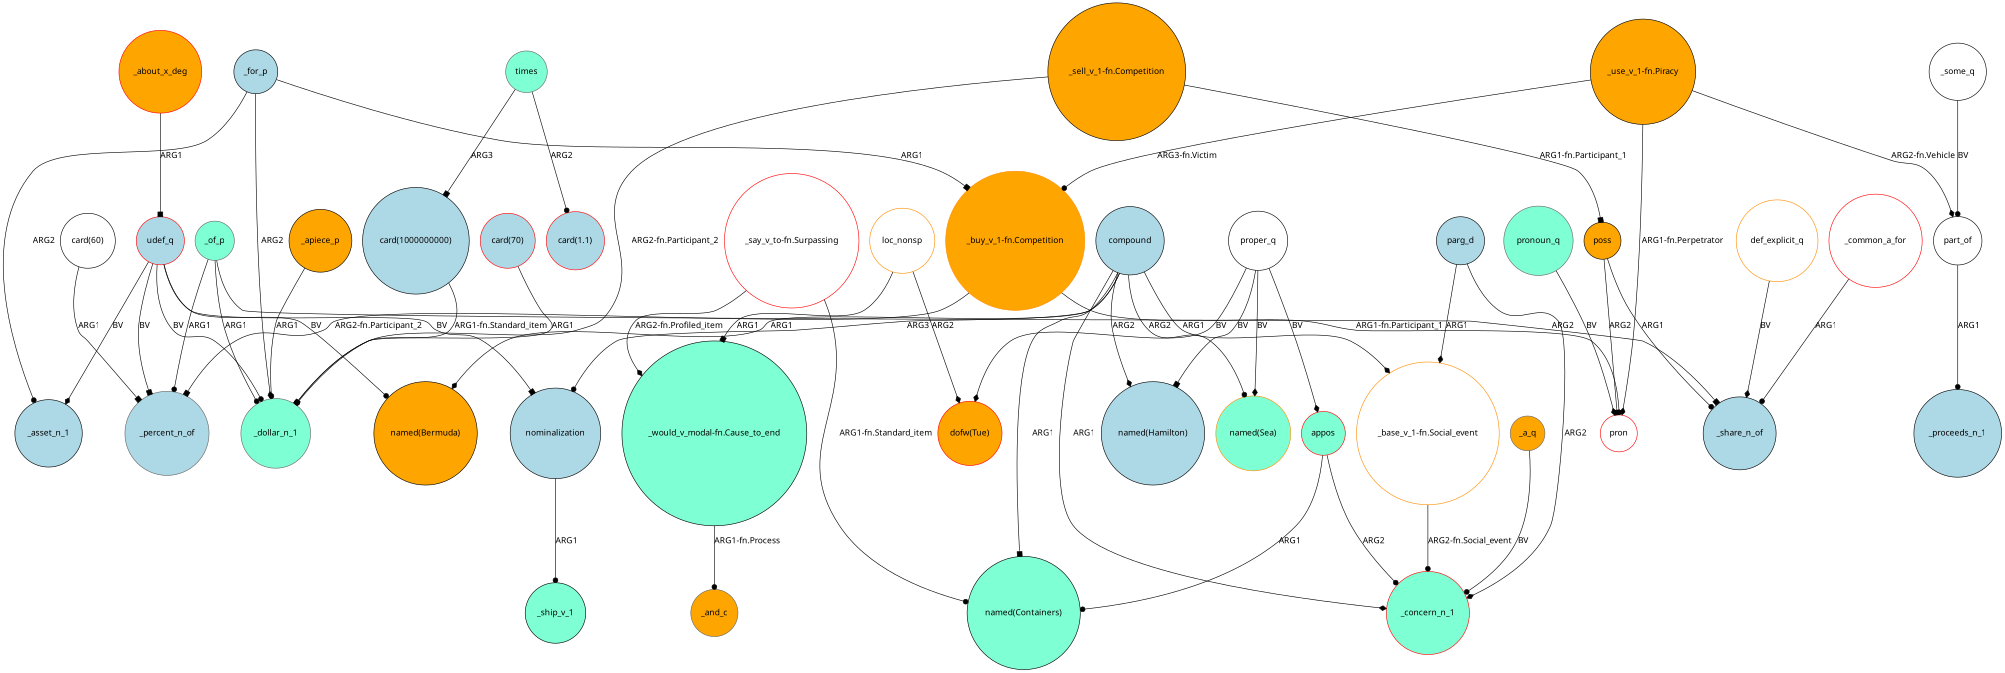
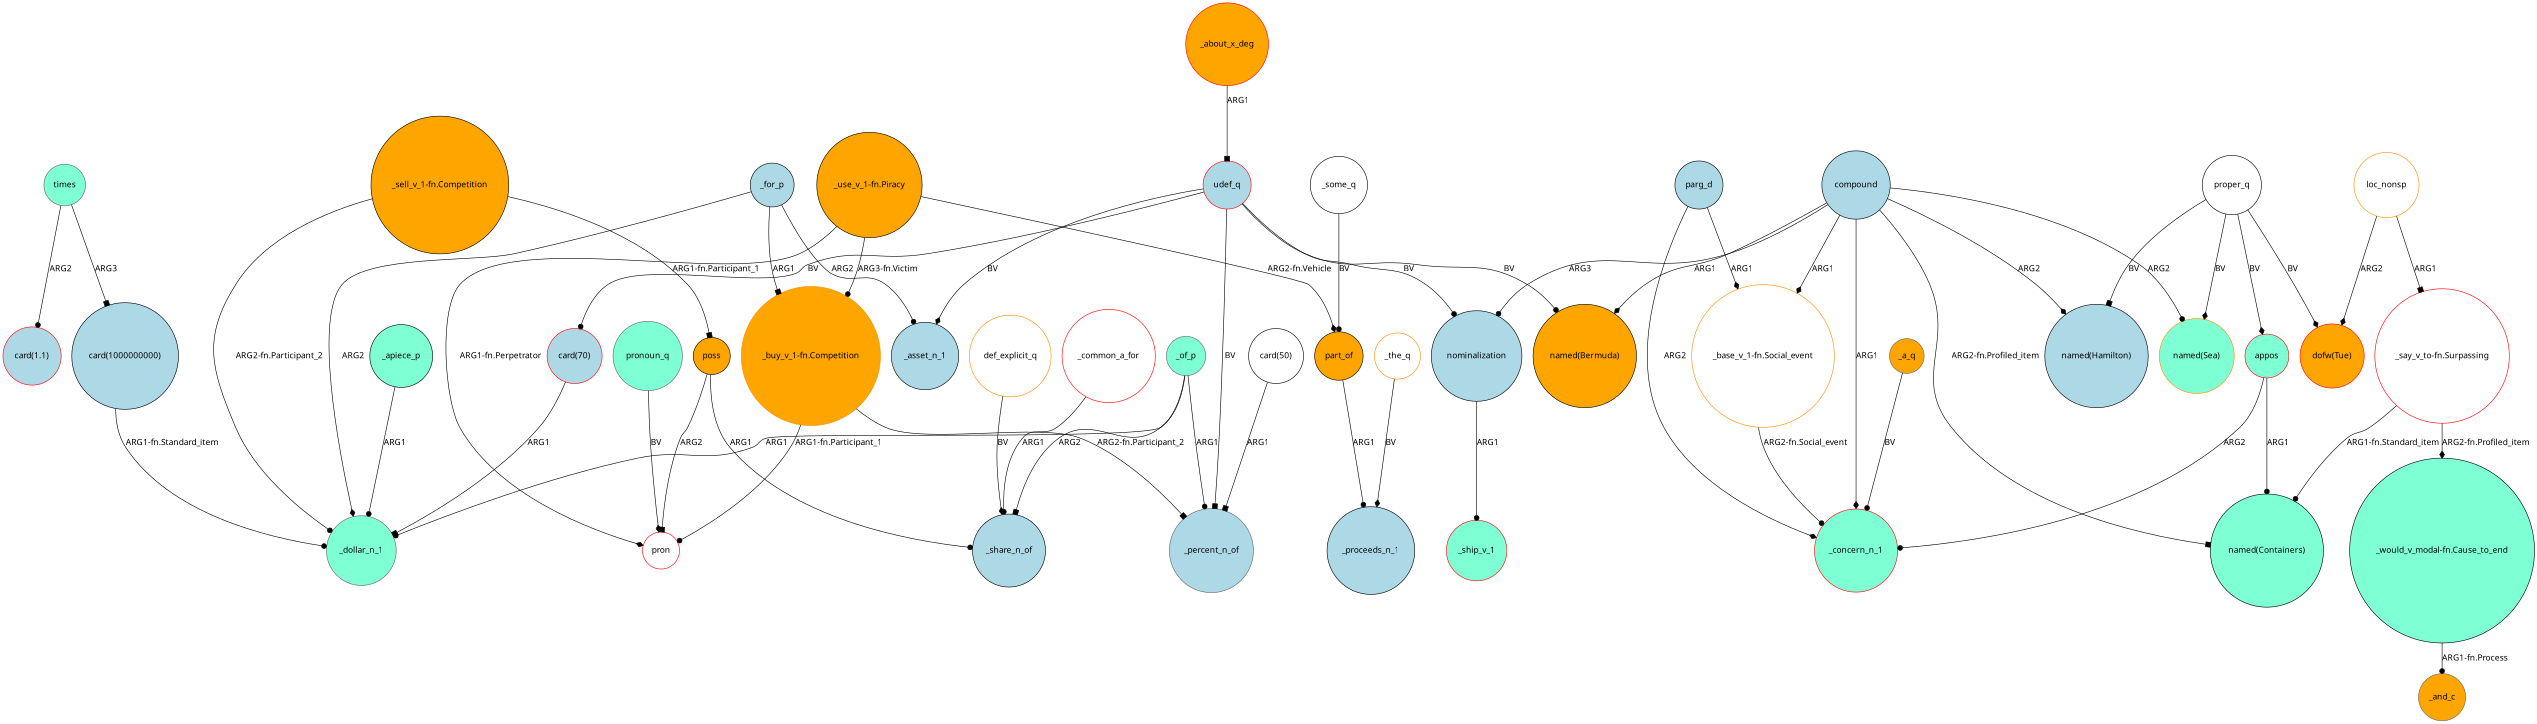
node "card(60)": label "card(60)" -> "card(50)"
node "_apiece_p": fillcolor orange -> aquamarine
node "part_of": fillcolor white -> orange
edge "loc_nonsp" -> "_would_v_modal-fn.Cause_to_end": now "loc_nonsp" -> "_say_v_to-fn.Surpassing"
edge "udef_q" -> "nominalization": arrowhead box -> dot
edge "udef_q" -> "_dollar_n_1": now "udef_q" -> "card(70)"
node "_the_q": added
edge "compound" -> "named(Containers)": label "ARG1" -> "ARG2-fn.Profiled_item"
node "_ship_v_1": color black -> red
